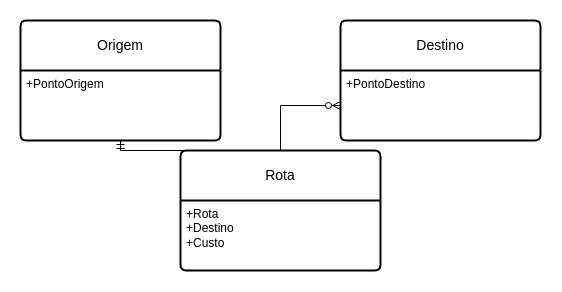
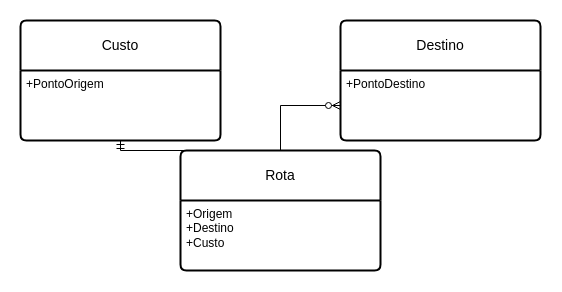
node "Origem": label "Origem" -> "Custo"
node "+Rota +Destino +Custo": label "+Rota +Destino +Custo" -> "+Origem +Destino +Custo"
